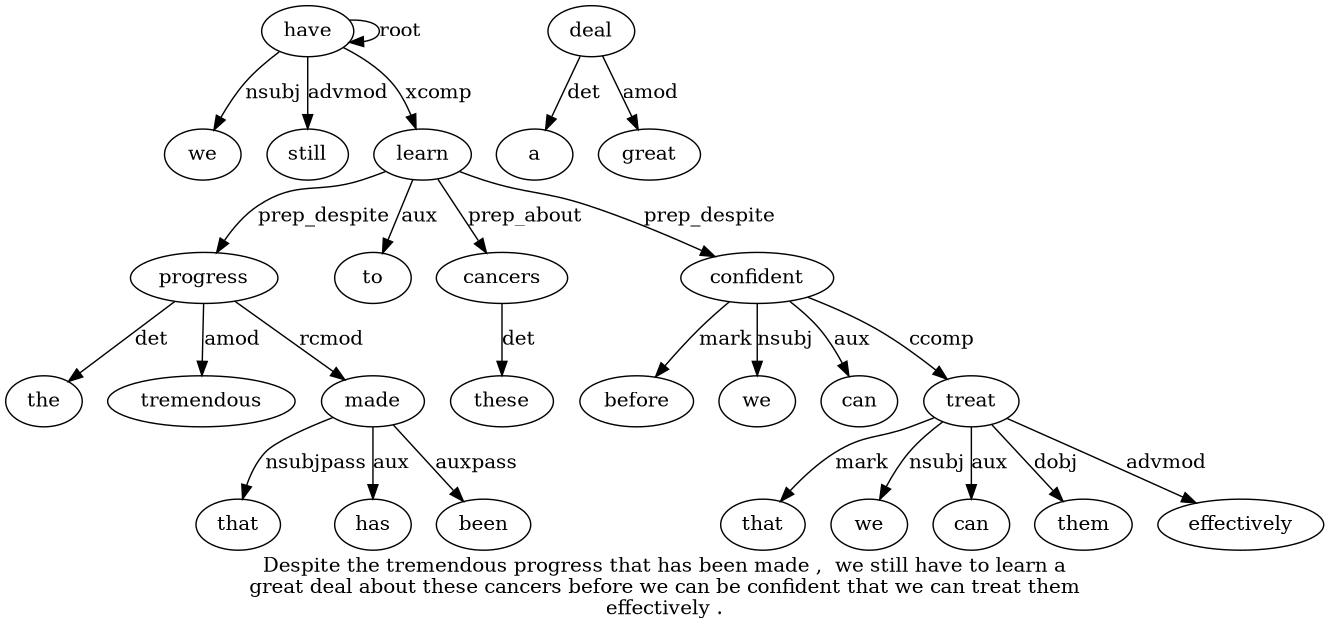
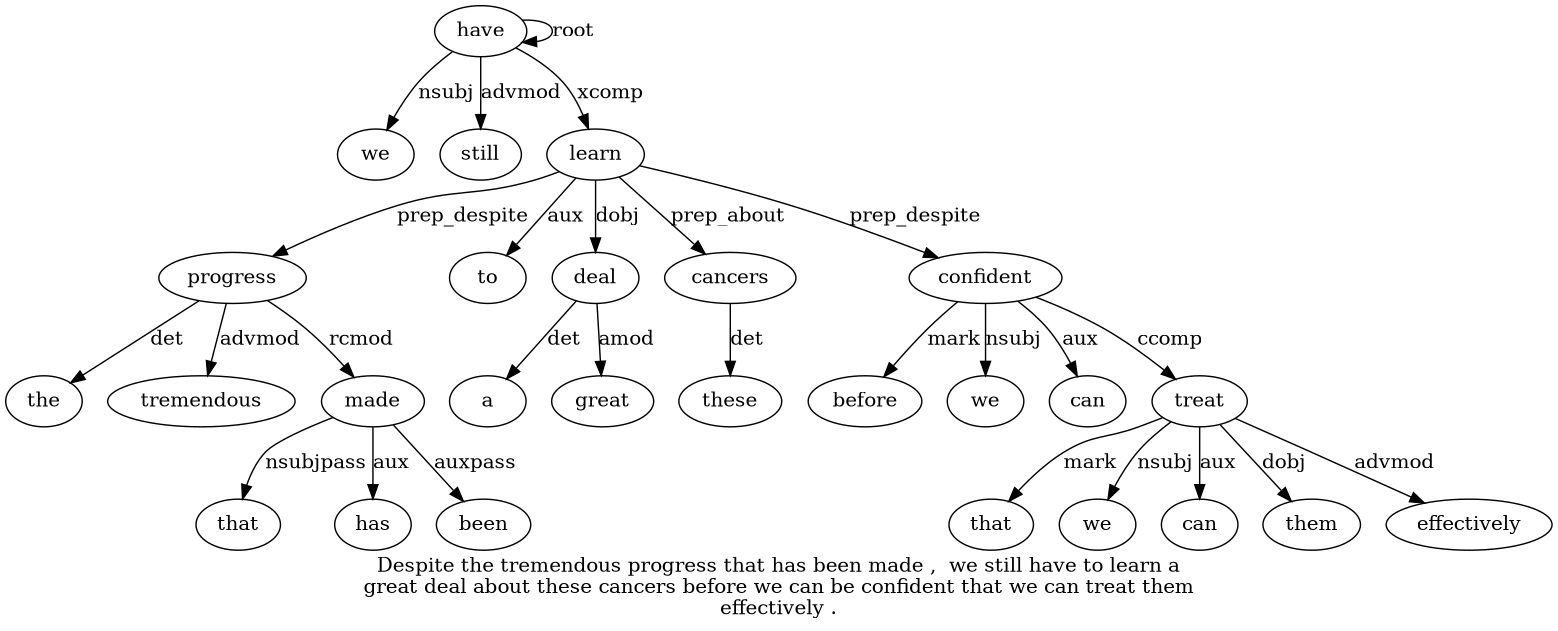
edge "learn" -> "deal": added, label "dobj"
edge "progress" -> "tremendous": label "amod" -> "advmod"
